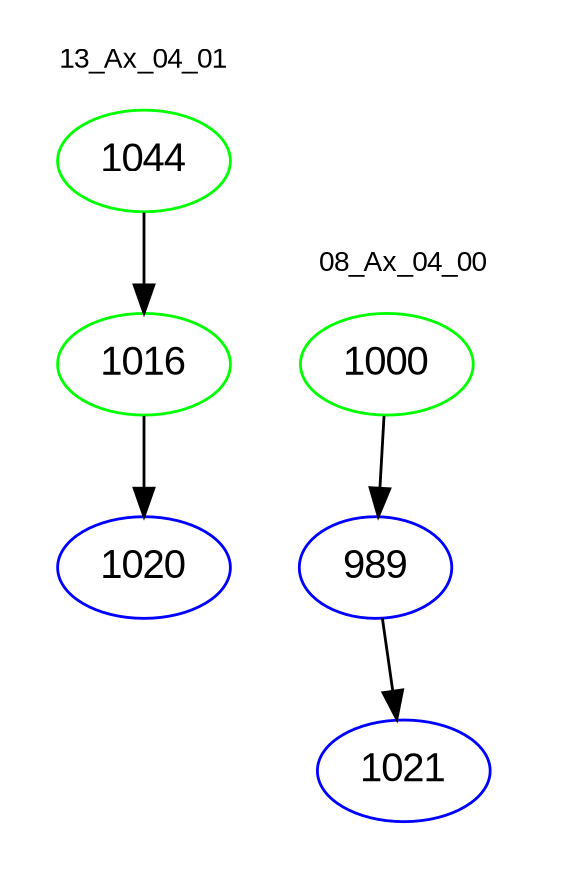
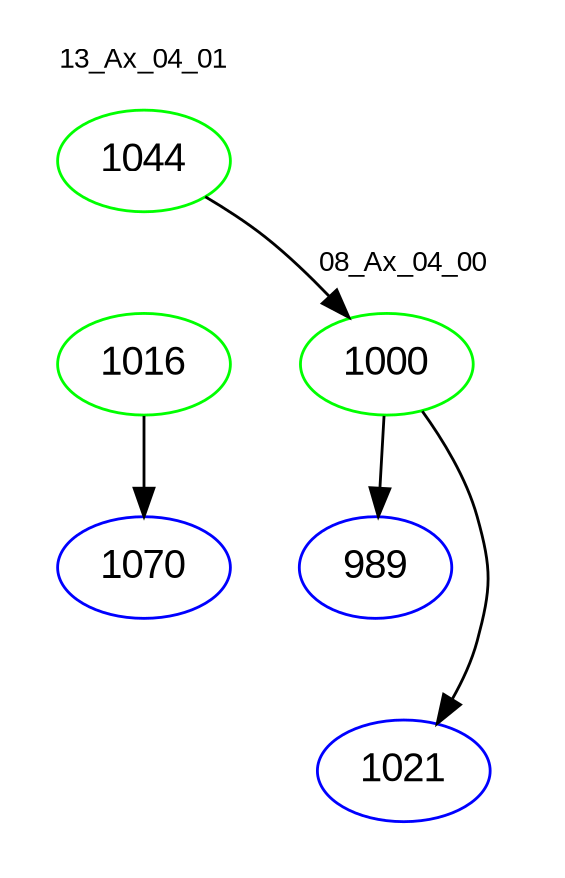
edge "1044" -> "1016": now "1044" -> "1000"
node "1020": label "1020" -> "1070"
edge "989" -> "1021": now "1000" -> "1021"
